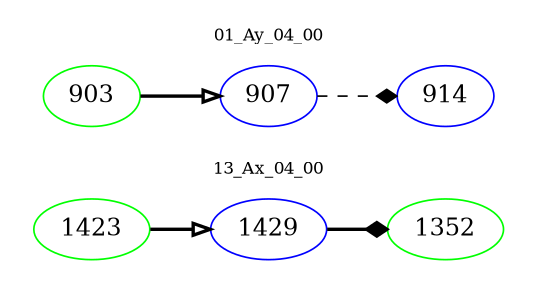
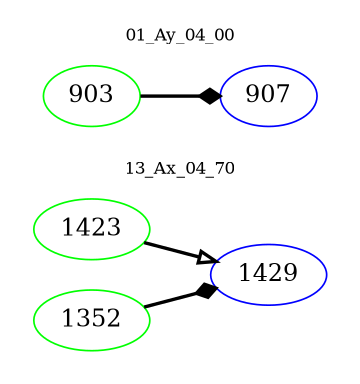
edge "903" -> "907": arrowhead onormal -> diamond
node "914": removed
cluster "13_Ax_04_00": label "13_Ax_04_00" -> "13_Ax_04_70"
edge "1429" -> "1352": reversed
